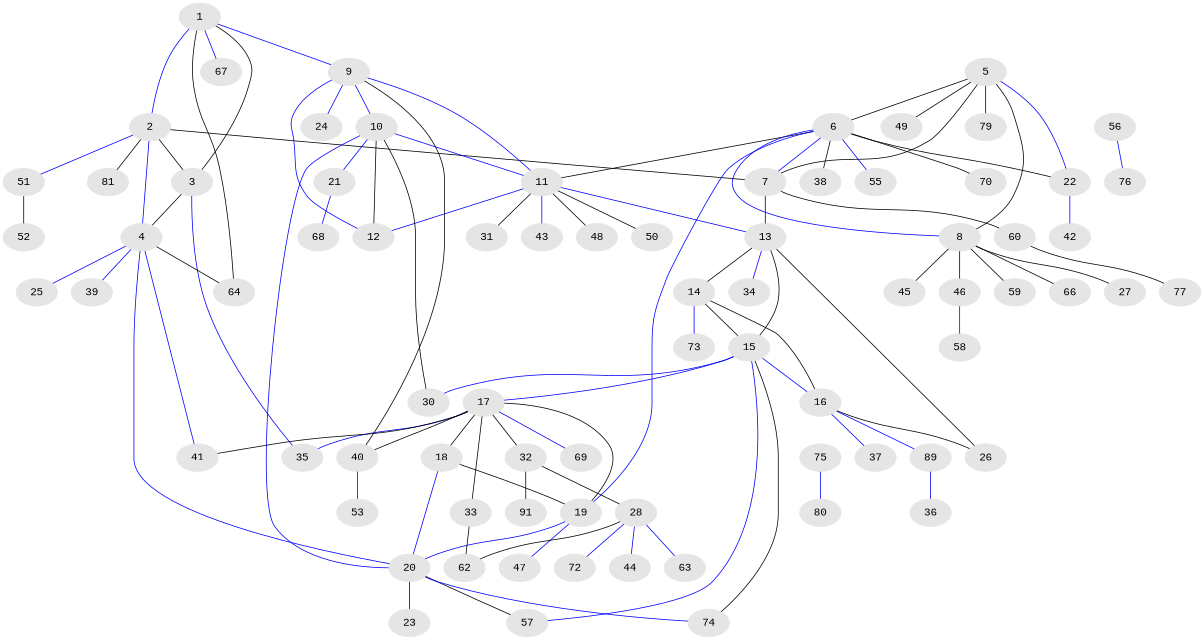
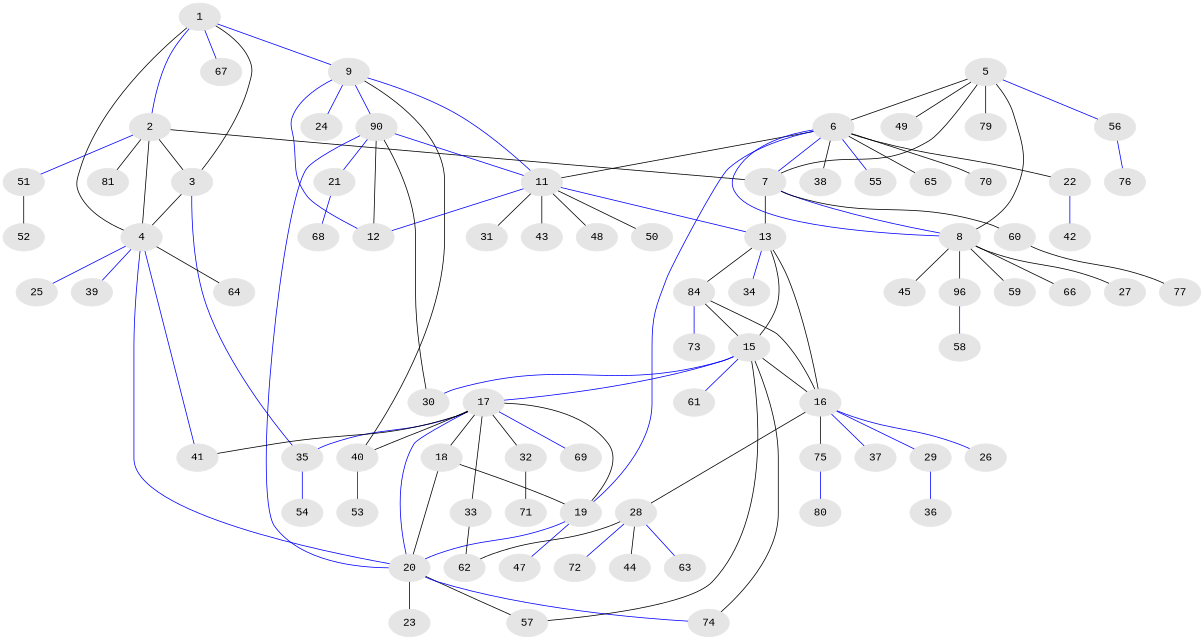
edge "5" -- "22": now "5" -- "56"
node "10": label "10" -> "90"
edge "1" -- "64": now "1" -- "4"
edge "2" -- "4": color blue -> black
node "65": added
edge "11" -- "43": color blue -> black
edge "7" -- "8": added
node "14": label "14" -> "84"
node "46": label "46" -> "96"
edge "13" -- "26": now "13" -- "16"
edge "15" -- "16": color blue -> black
node "61": added
edge "16" -- "26": color black -> blue
edge "16" -- "75": added
node "89": label "89" -> "29"
edge "17" -- "20": added
edge "32" -- "28": now "16" -- "28"
node "54": added
edge "18" -- "20": color blue -> black
node "91": label "91" -> "71"
edge "28" -- "44": color blue -> black
edge "15" -- "57": color blue -> black
